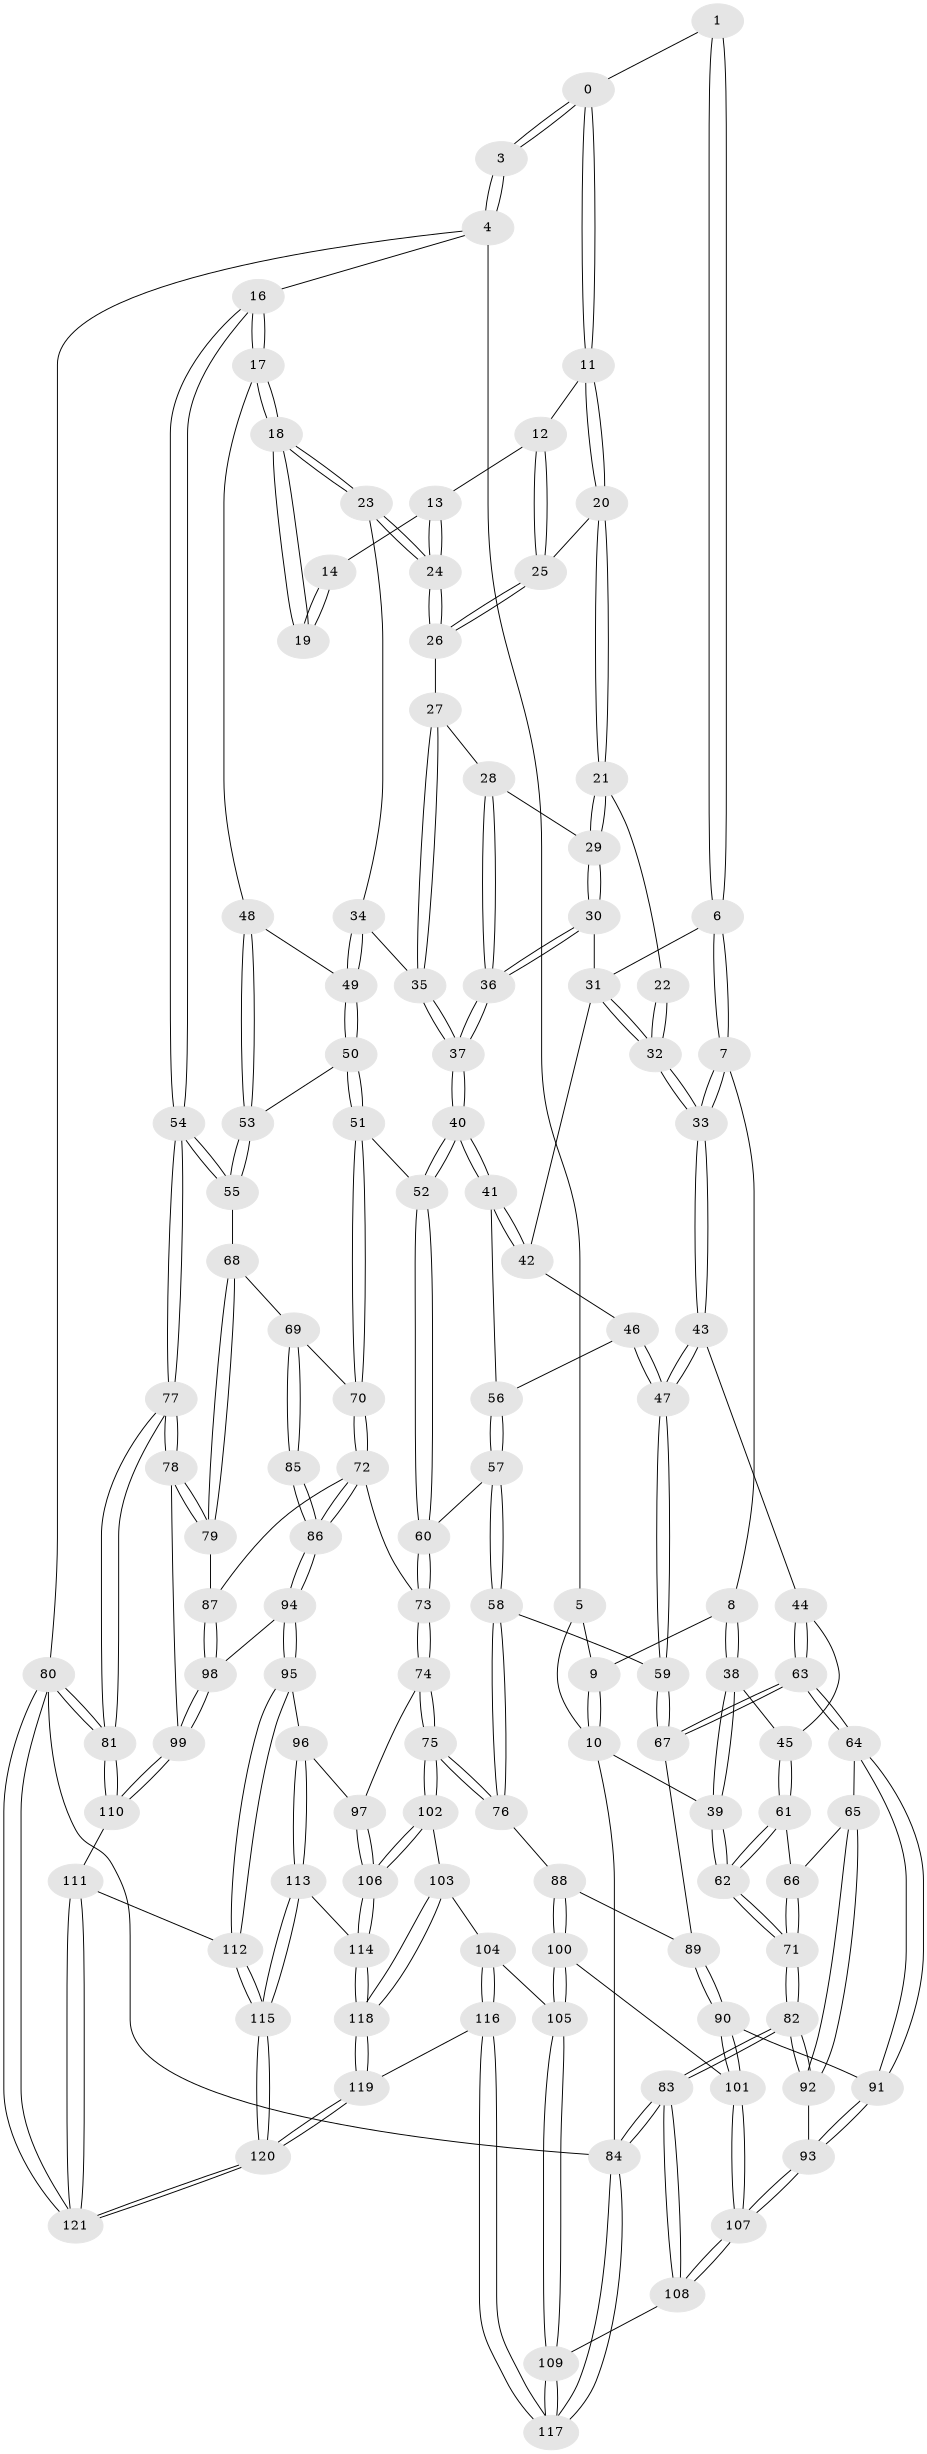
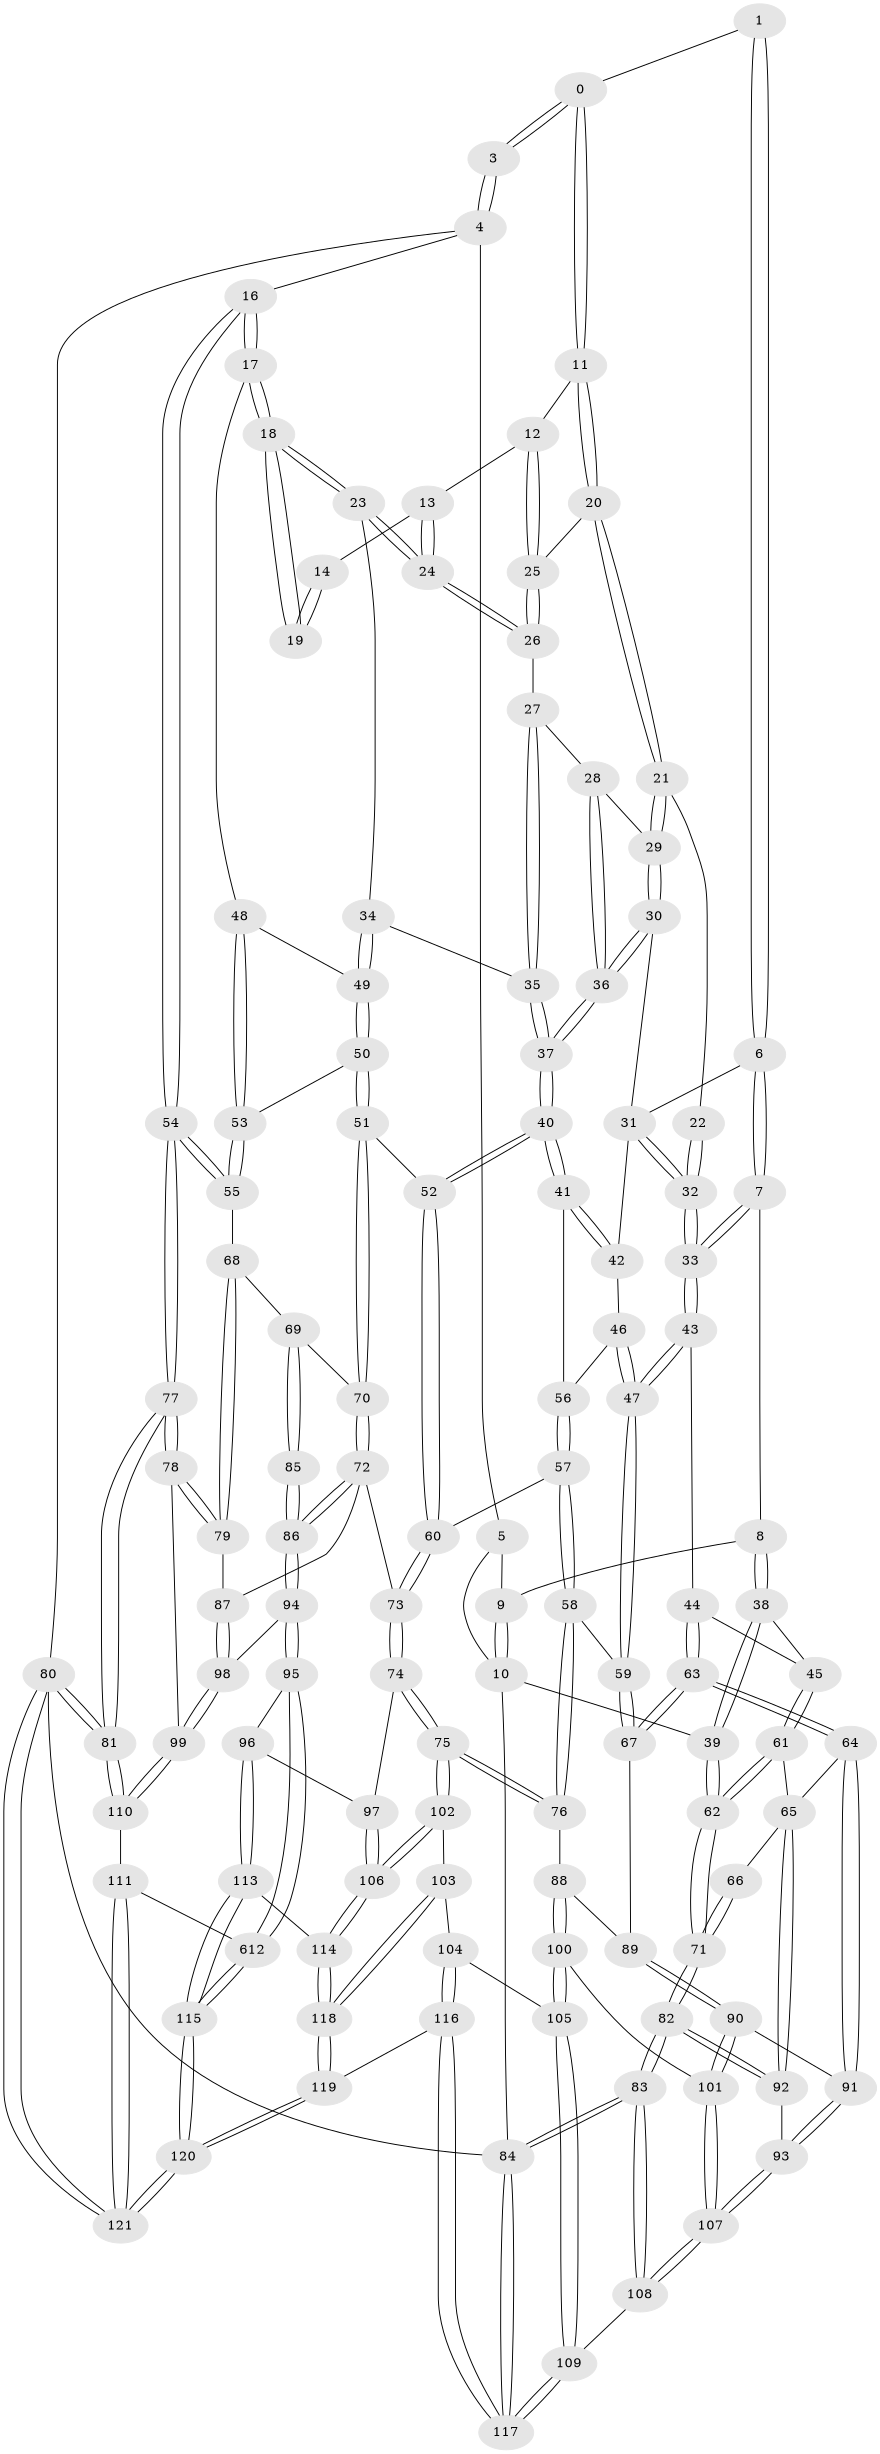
edge "61" -- "66": now "61" -- "65"
node "112": label "112" -> "612"
